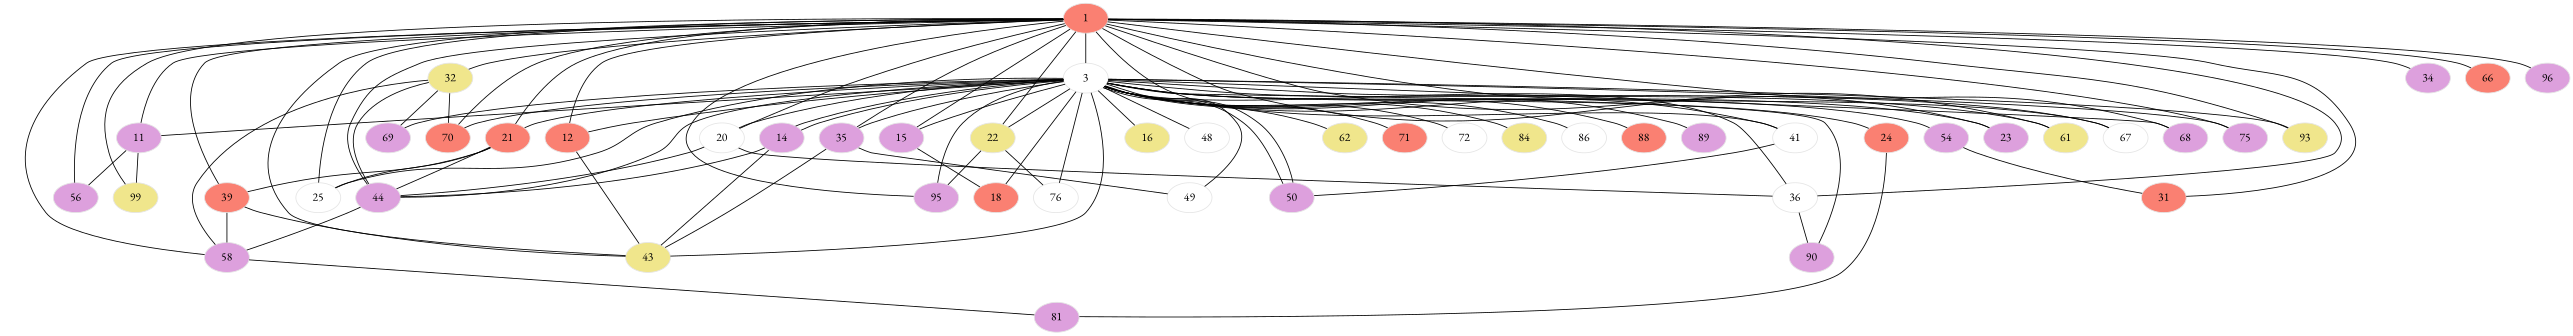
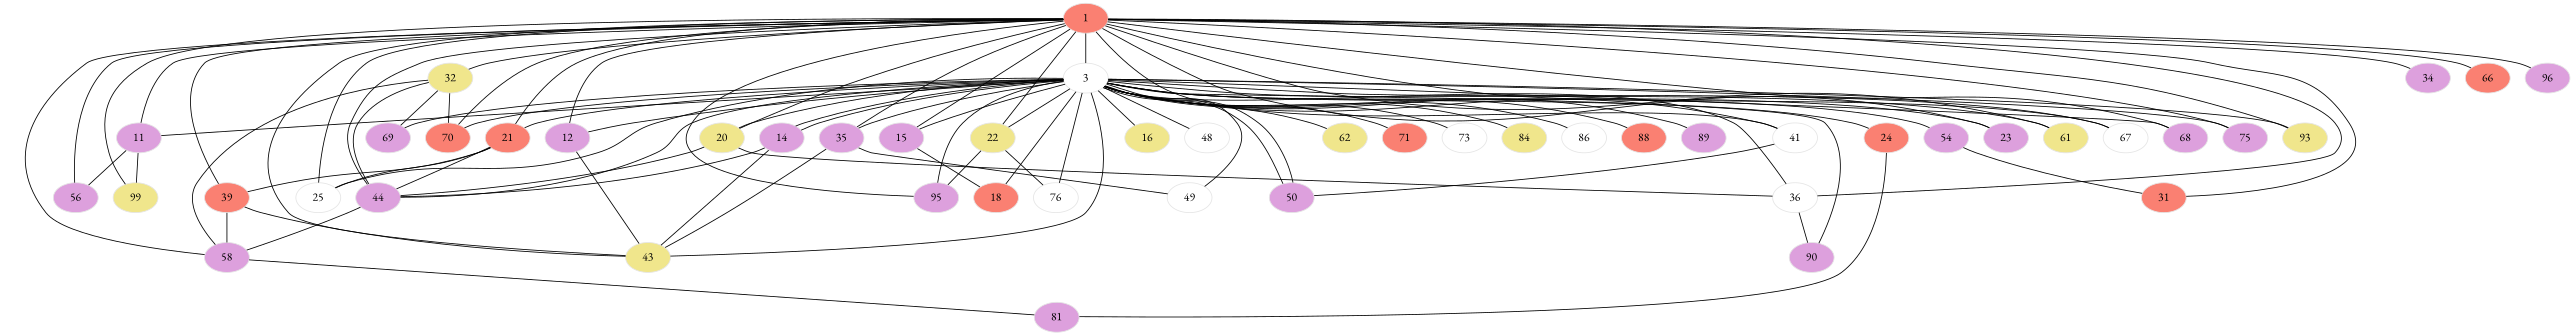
node "12": fillcolor salmon -> plum
node "20": fillcolor white -> khaki
node "72": label "72" -> "73"
